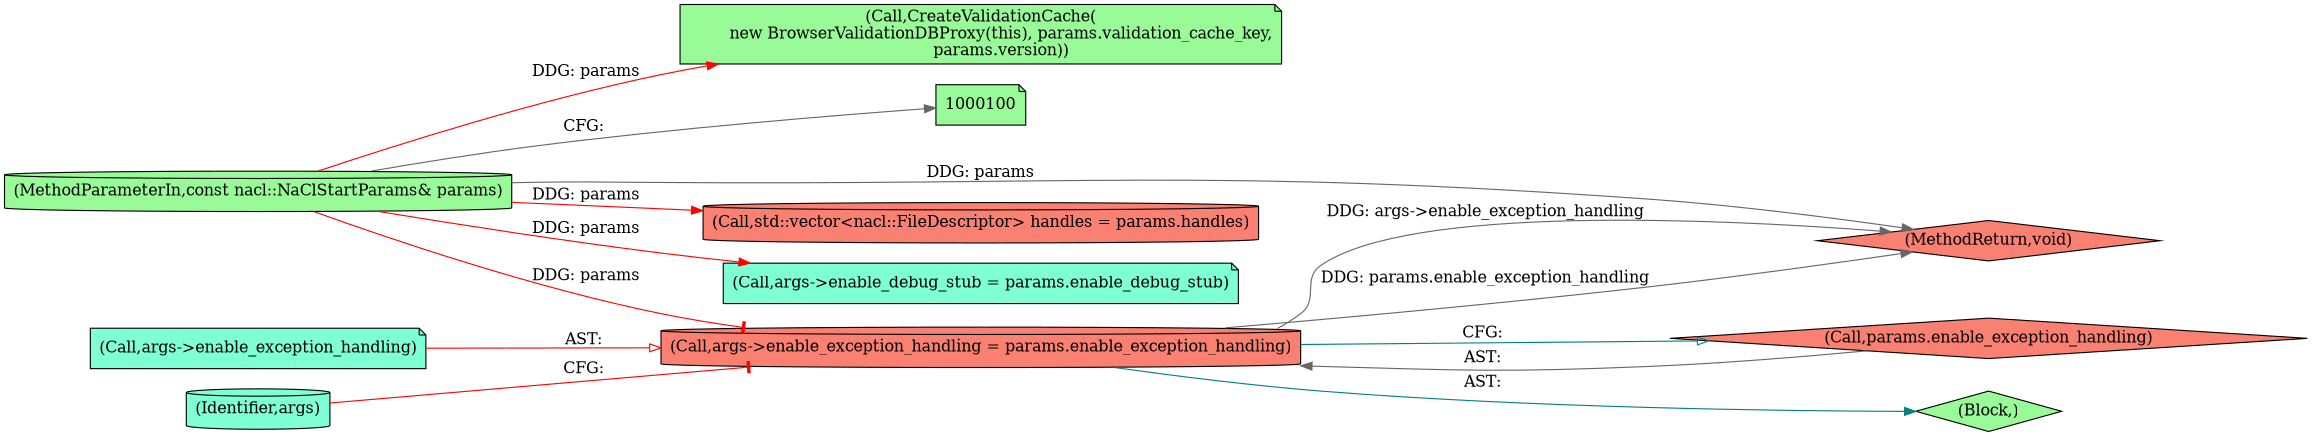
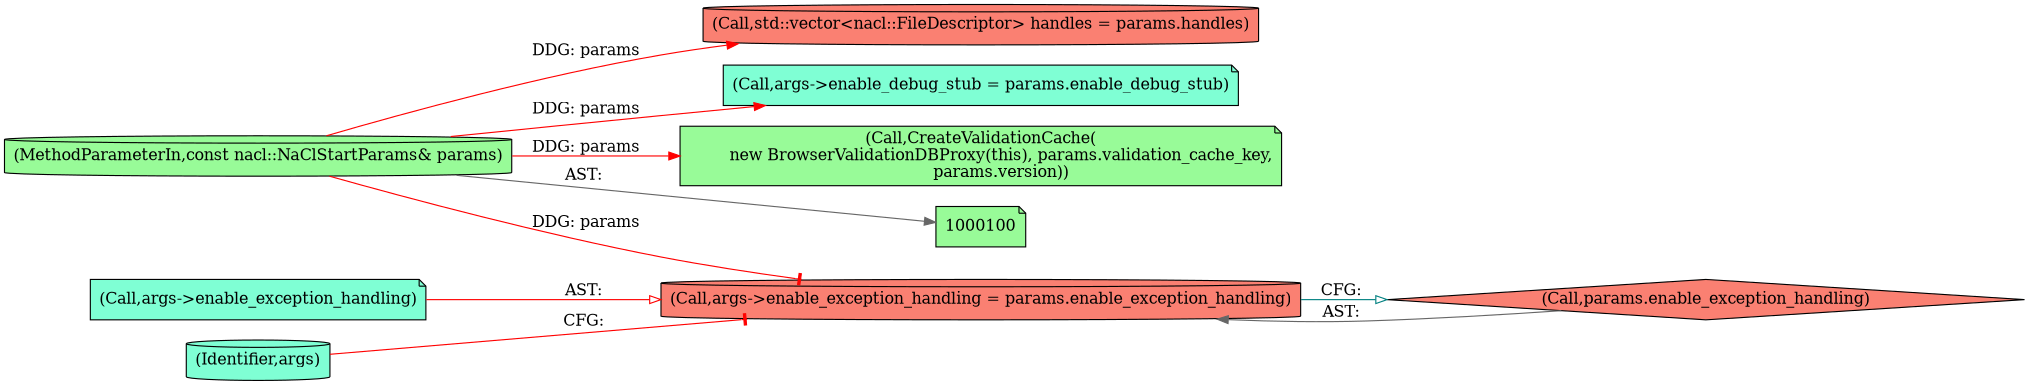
edge "(MethodParameterIn,const nacl::NaClStartParams& params)" -> "1000100": label "CFG: " -> "AST: "
node "(MethodReturn,void)": removed
node "(Block,)": removed
